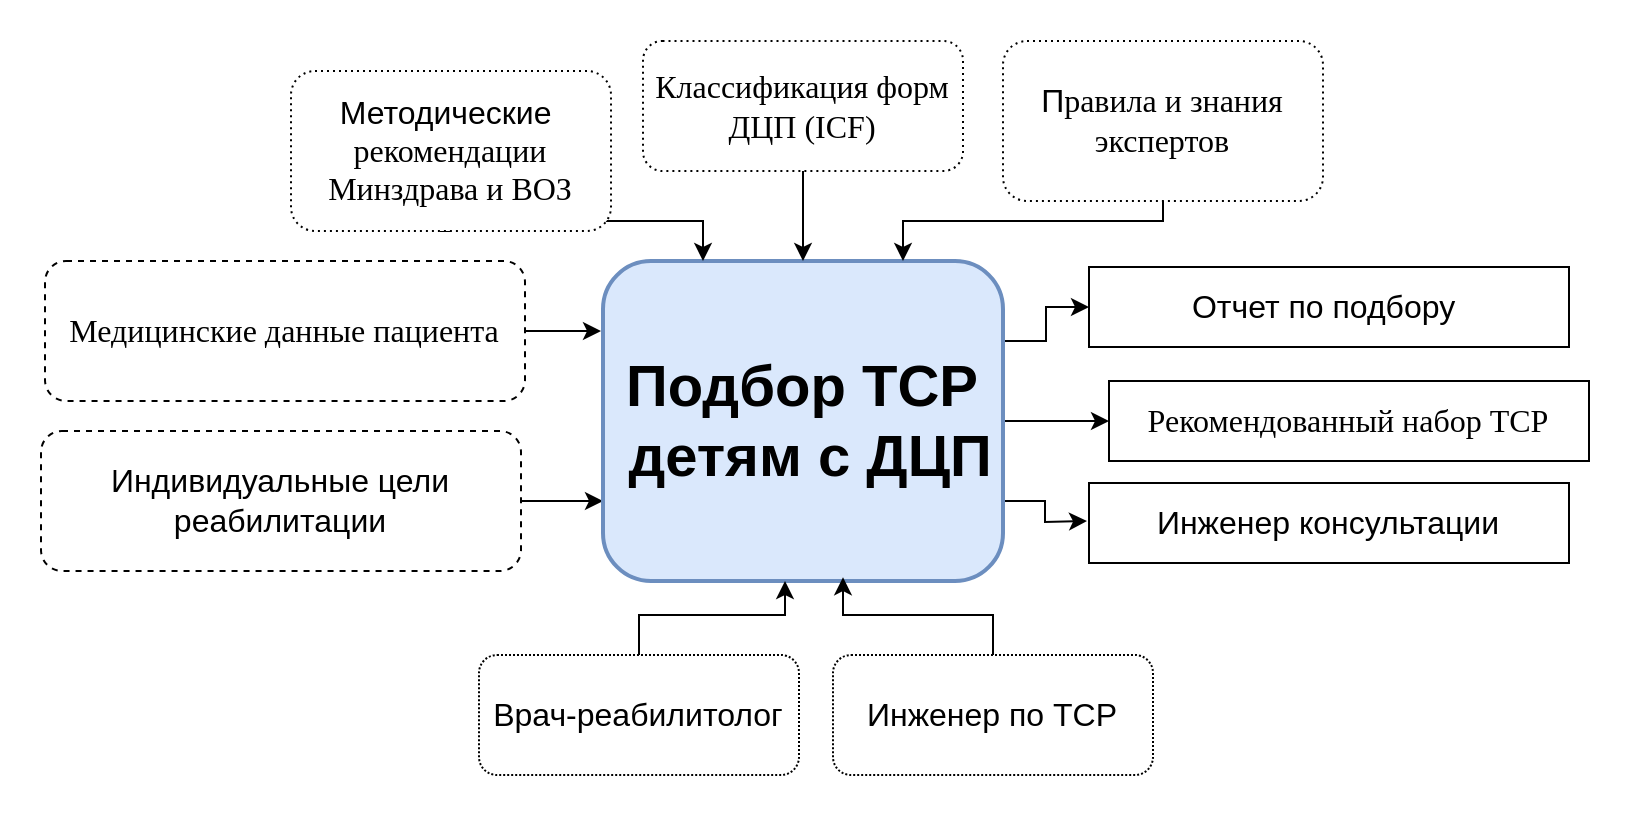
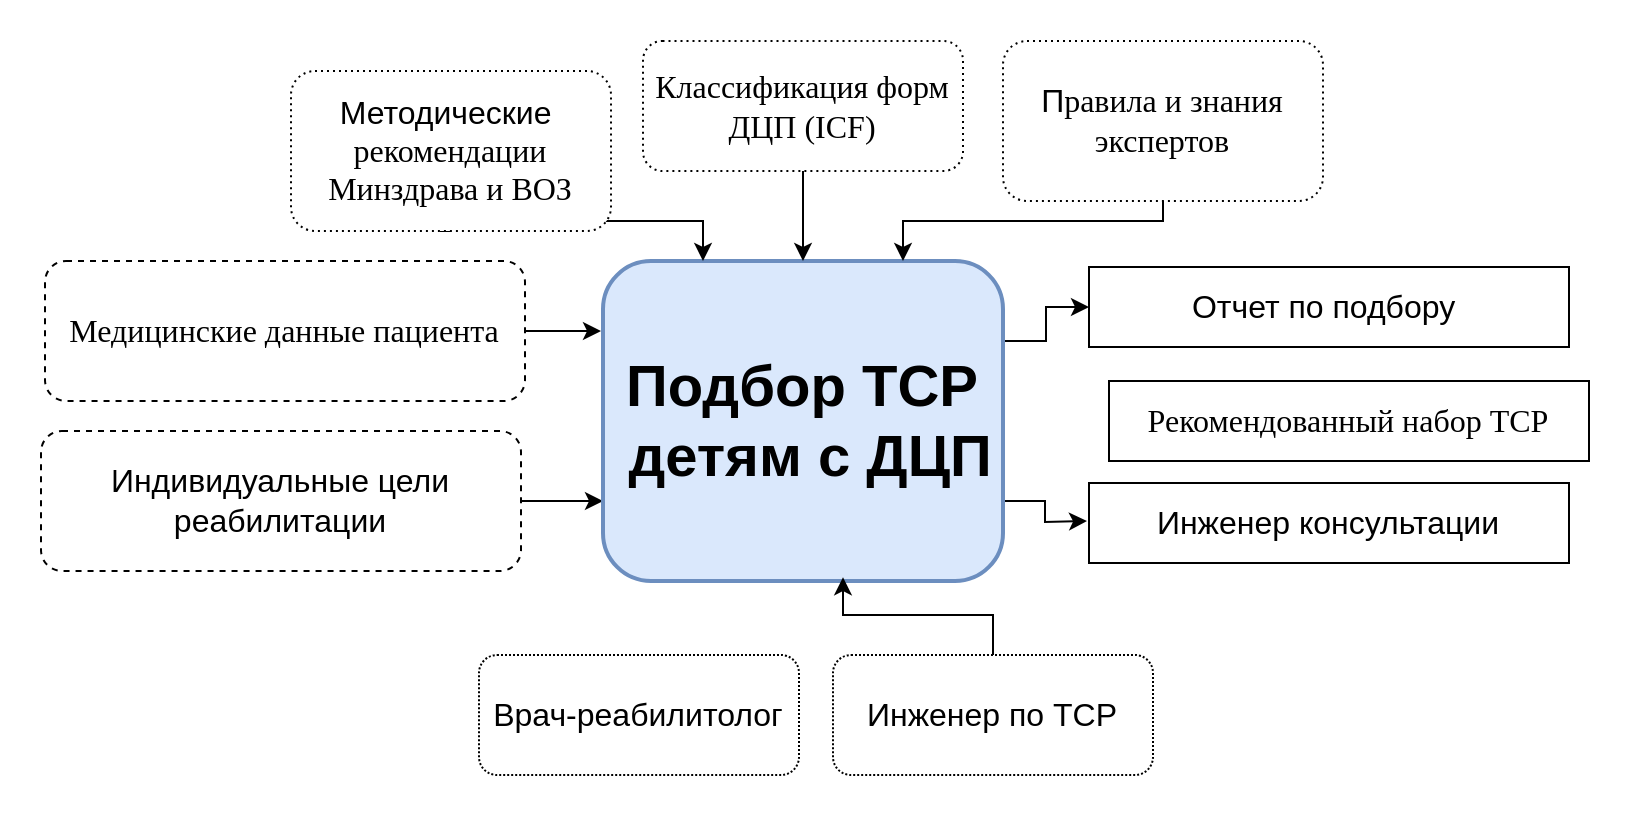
edge "Подбор ТСР детям с ДЦП" -> "Рекомендованный набор ТСР": removed
edge "Врач-реабилитолог" -> "Подбор ТСР детям с ДЦП": removed
